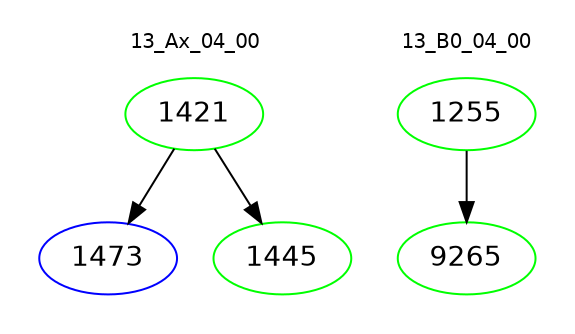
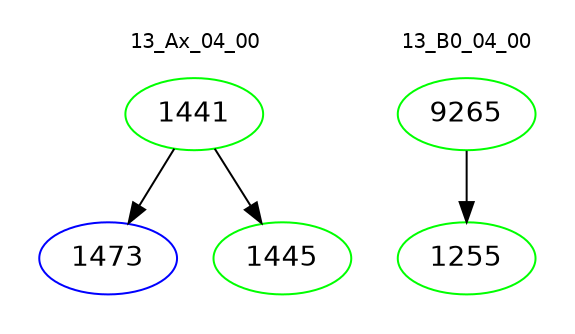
node "1421": label "1421" -> "1441"
edge "1255" -> "9265": reversed
